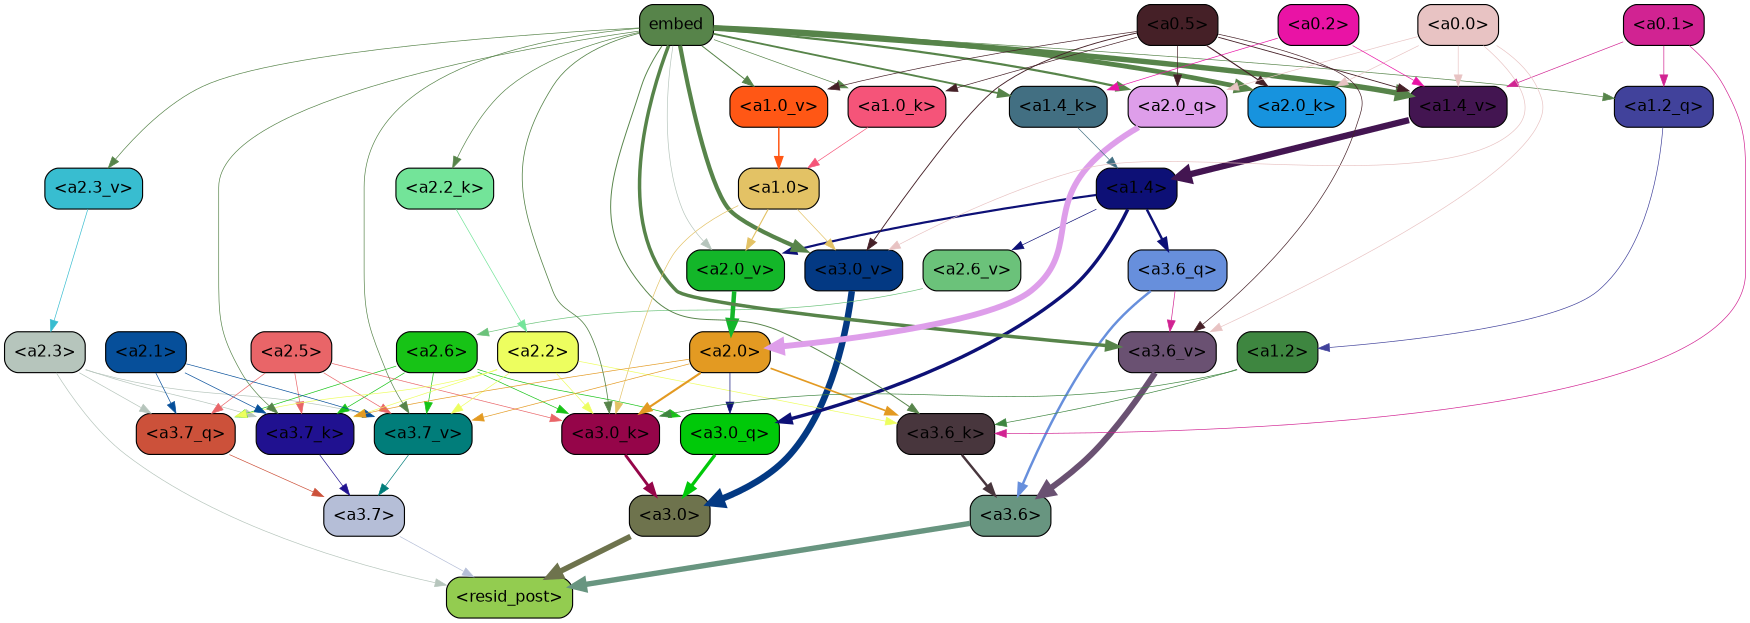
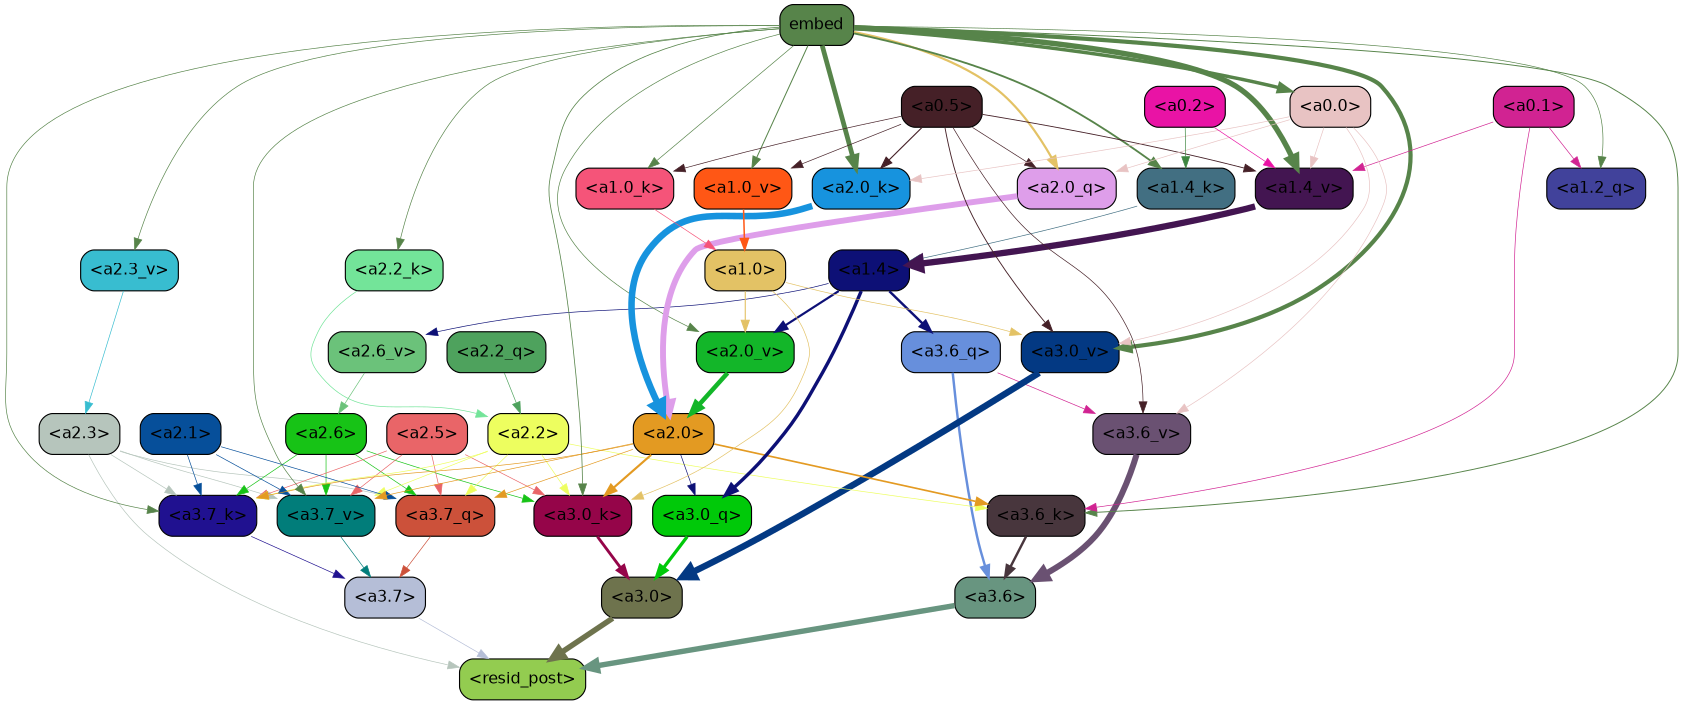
edge "embed" -> "<a2.0_q>": color #57844a -> #e3c265
edge "<a0.2>" -> "<a1.4_k>": color #e913a5 -> #3e8640
edge "embed" -> "<a2.0_v>": color #b6c5bc -> #57844a
edge "<a2.0_k>" -> "<a2.0>": added
edge "embed" -> "<a3.6_v>": now "embed" -> "<a0.0>"
node "<a2.2_q>": added
node "<a1.2>": removed
edge "<a2.6>" -> "<a3.0_q>": removed
edge "<a2.0>" -> "<a3.7_q>": added
